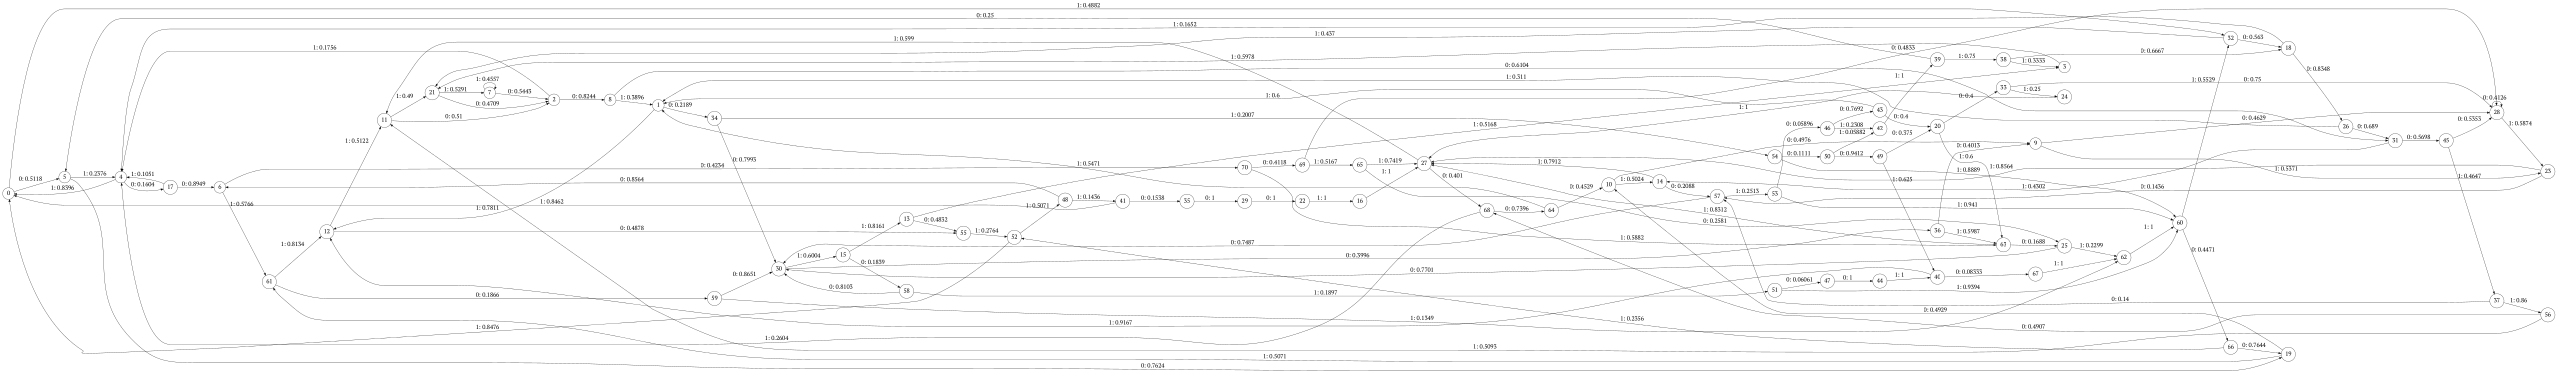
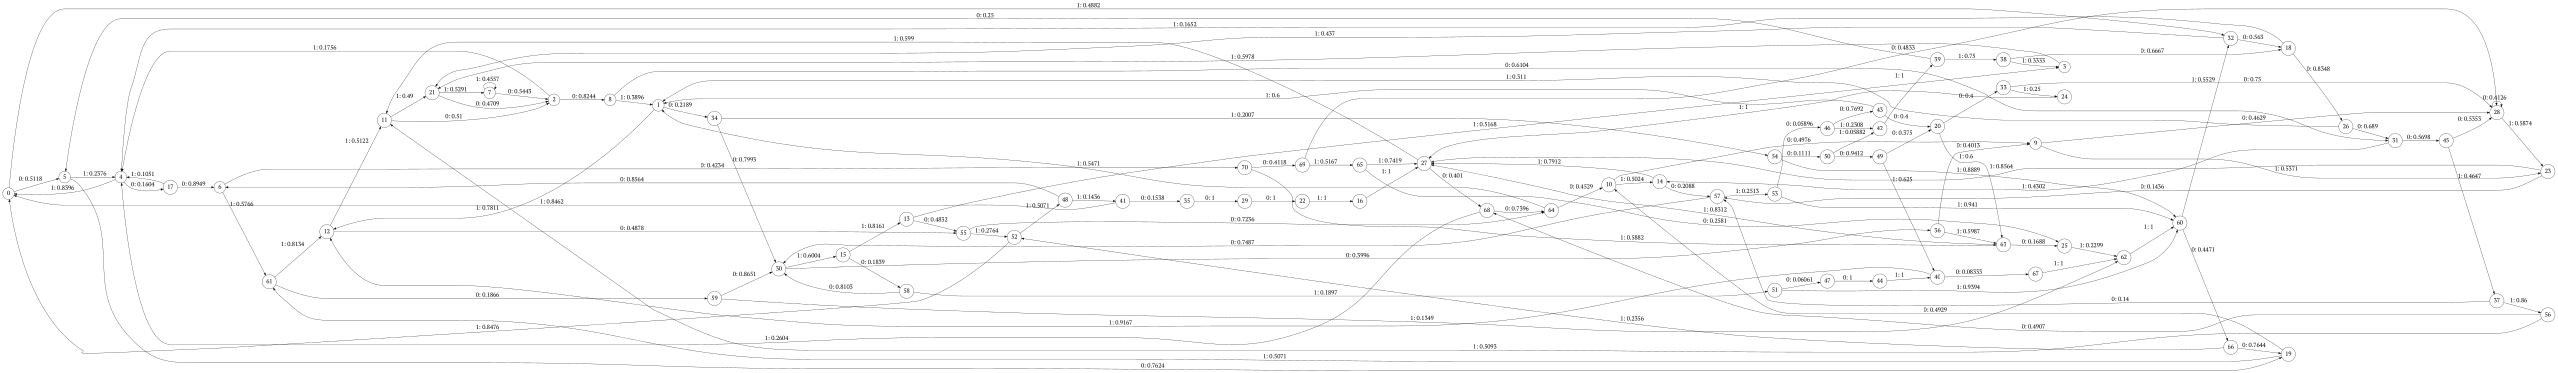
edge "55" -> "64": added, label "0: 0.7236"
edge "25" -> "30": removed, label "0: 0.7701"
